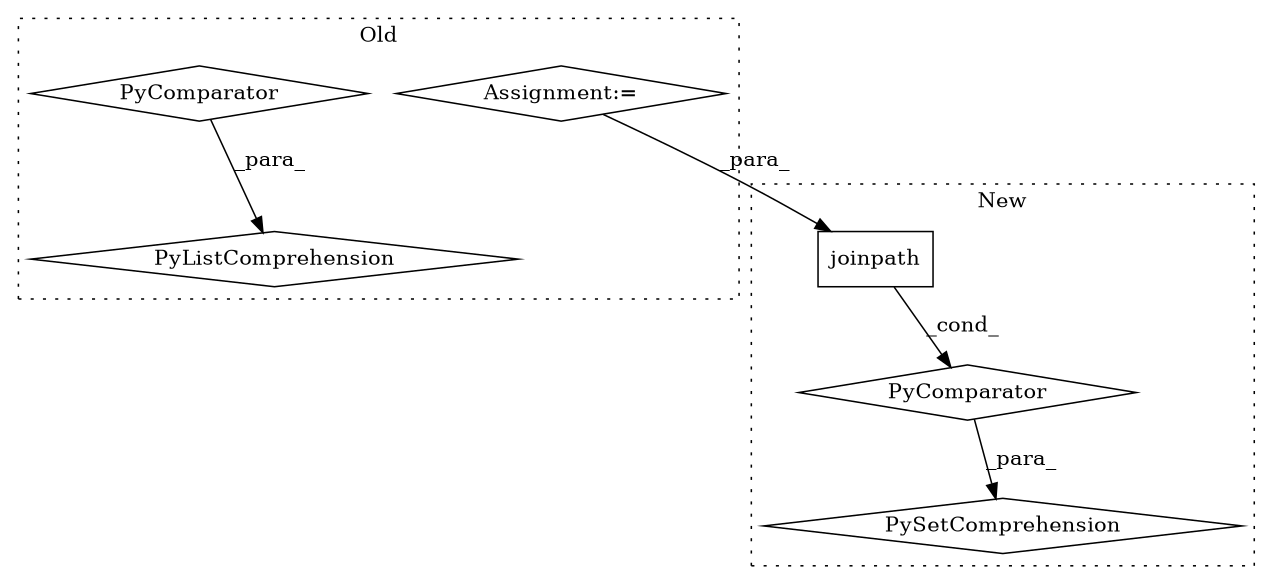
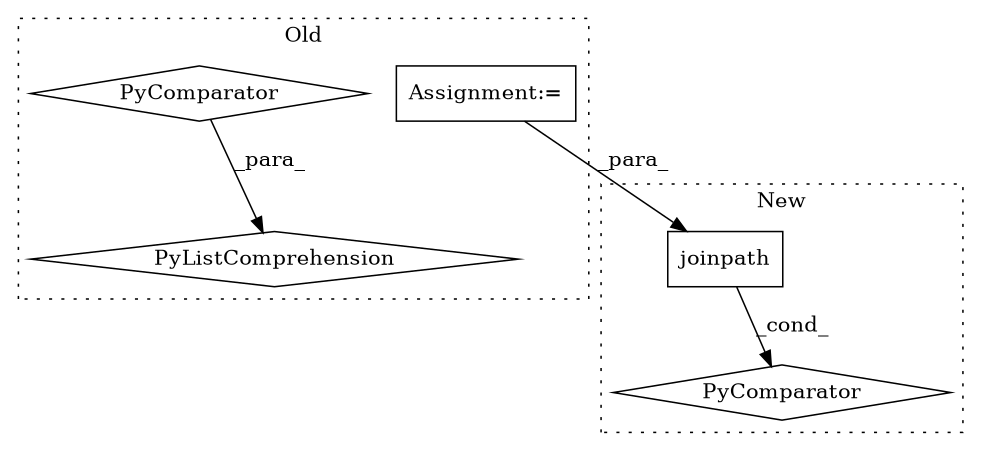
node "Assignment:=": shape diamond -> box
node "PySetComprehension": removed
